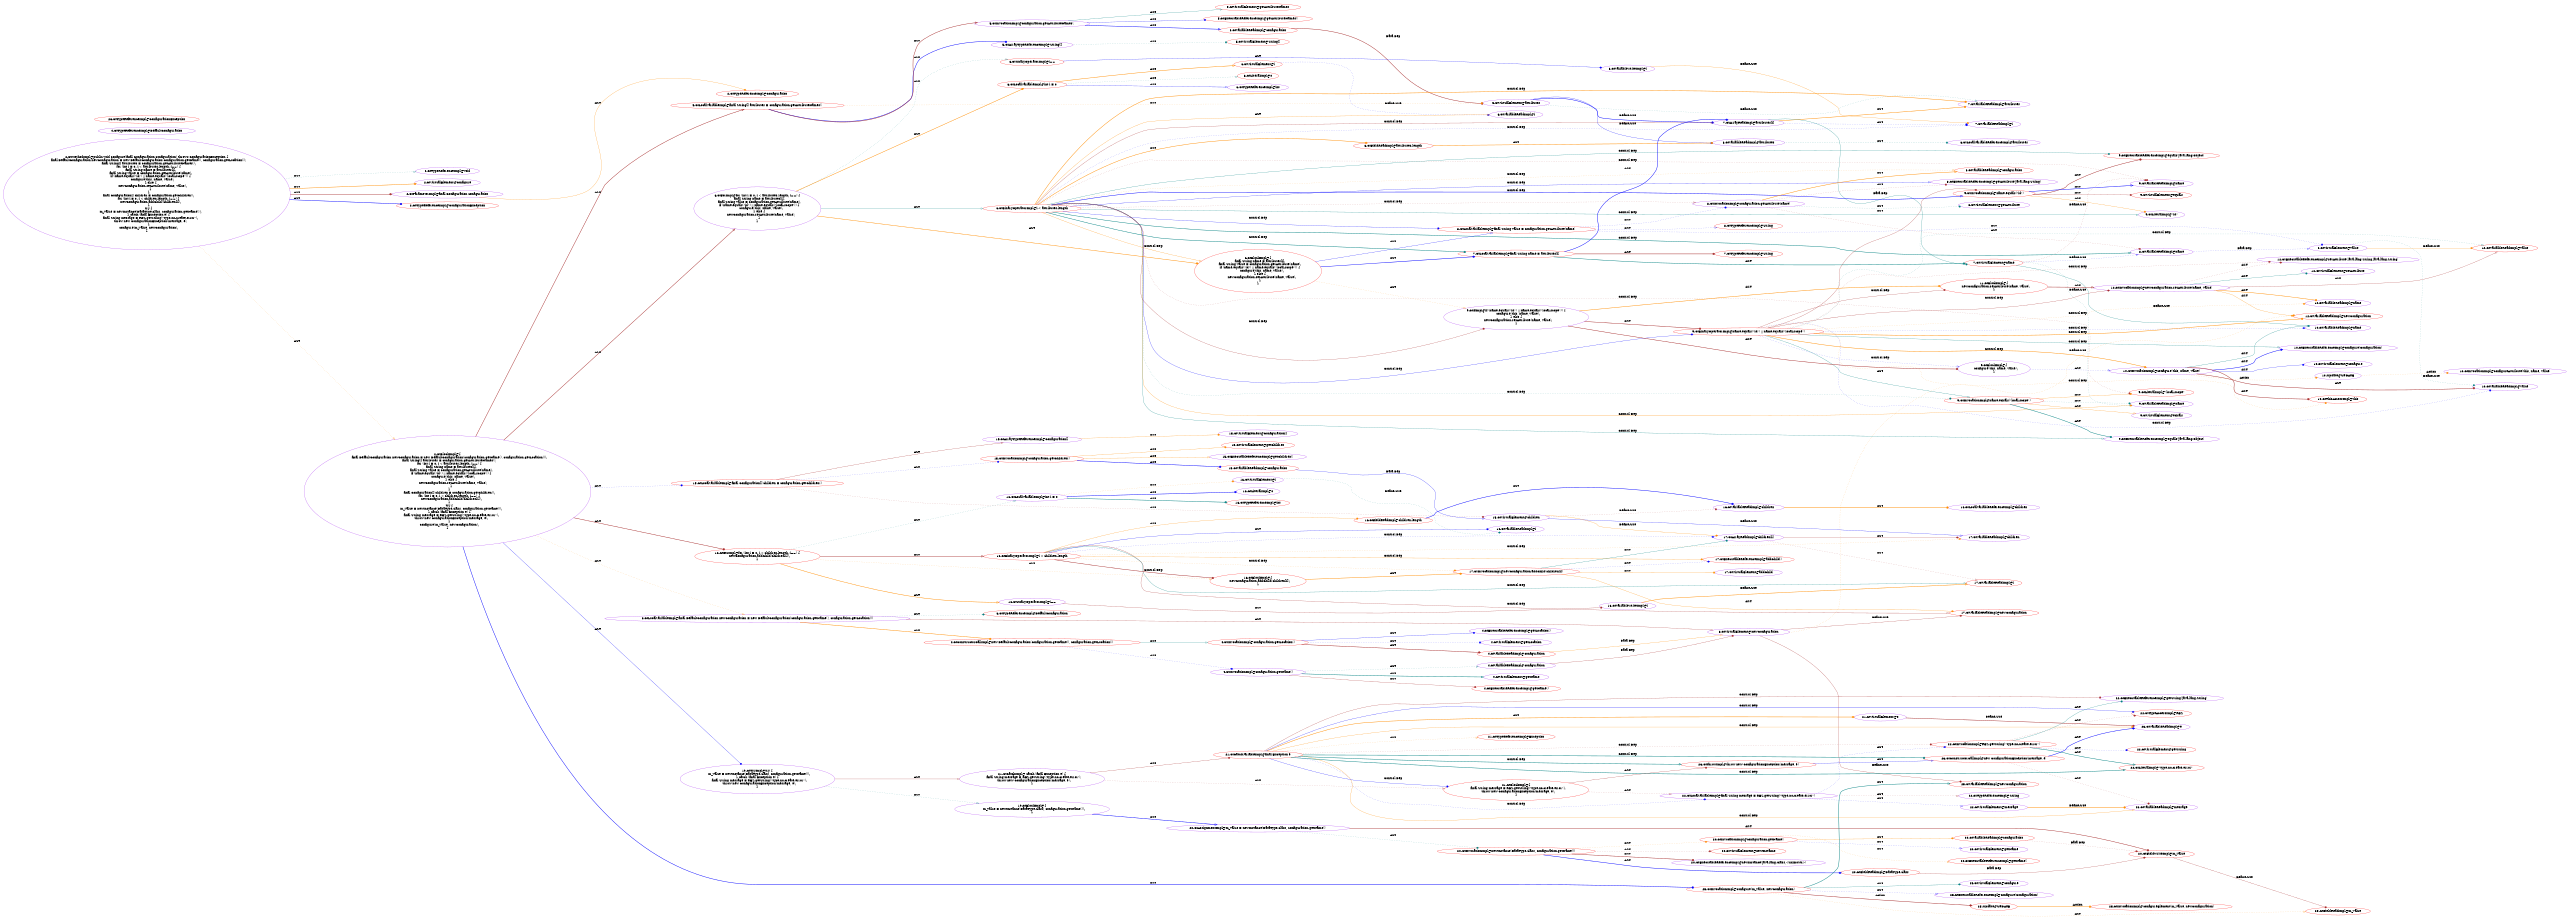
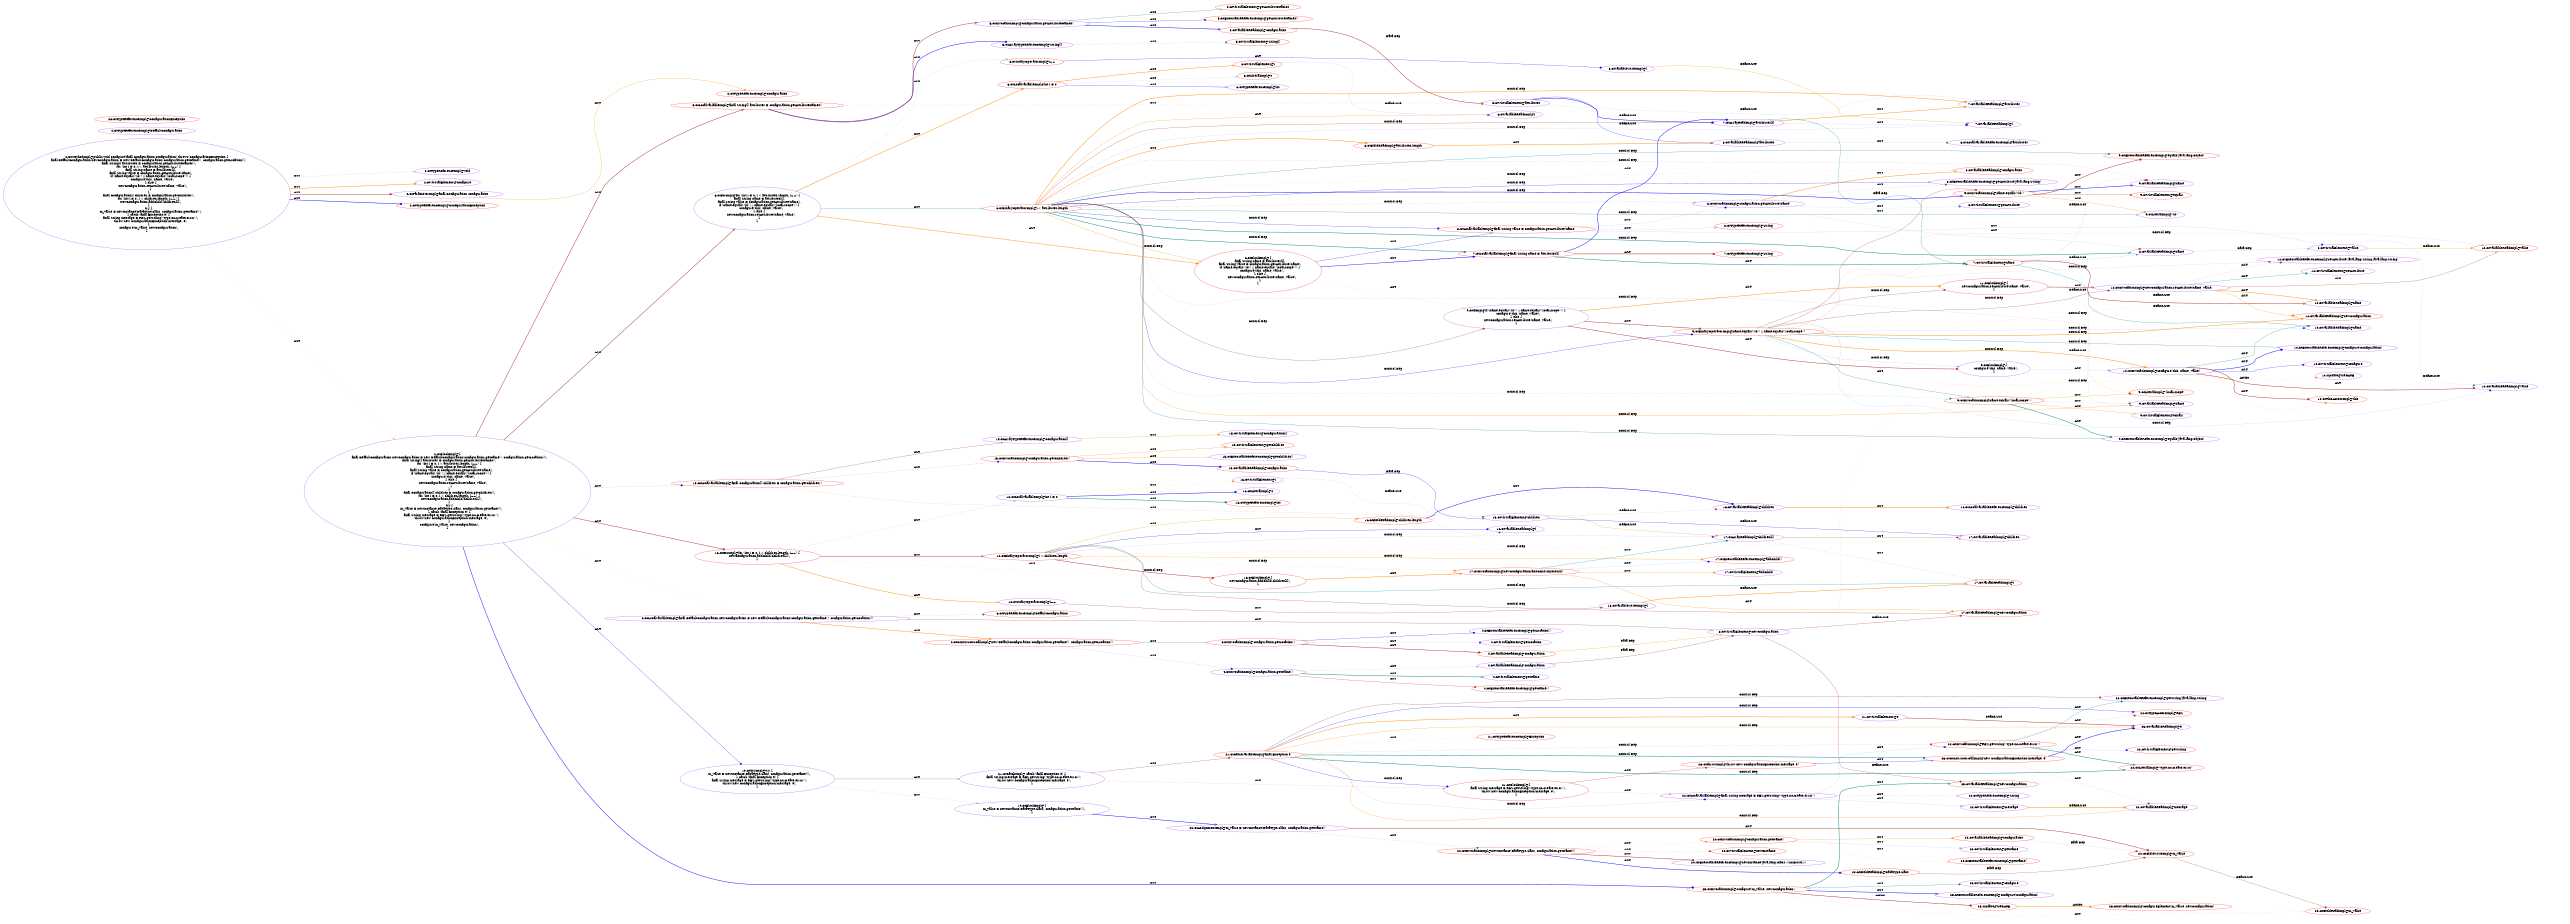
edge "7:CtVirtualElement@name" -> "12:CtVariableReadImpl@name": added, label "Define-Use"
node "10:CtInvocationImpl@configureAttribute(this, name, value)": removed
edge "21:CtCatchVariableImpl@final Exception e" -> "23:CtThrowImpl@throw new ConfigurationException(message, e)": removed, label "Control Dep"
edge "25:CtInvocationImpl@configure(m_value, newConfiguration)" -> "25:CtExecutableReferenceImpl@configure(Configuration)": style dotted -> bold
